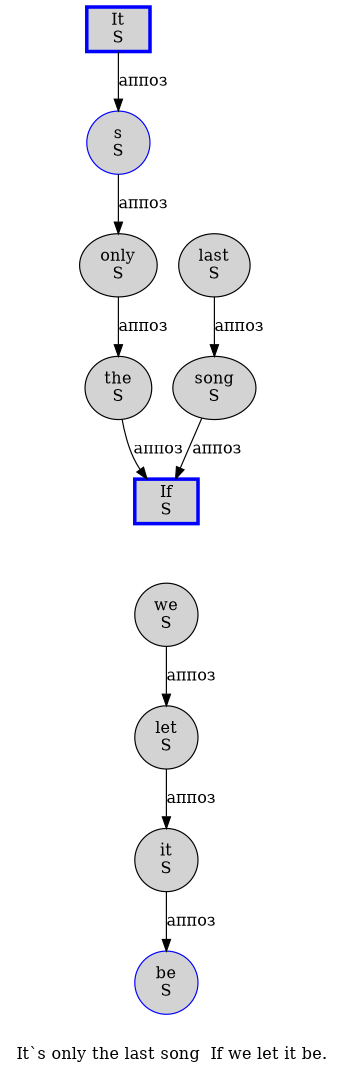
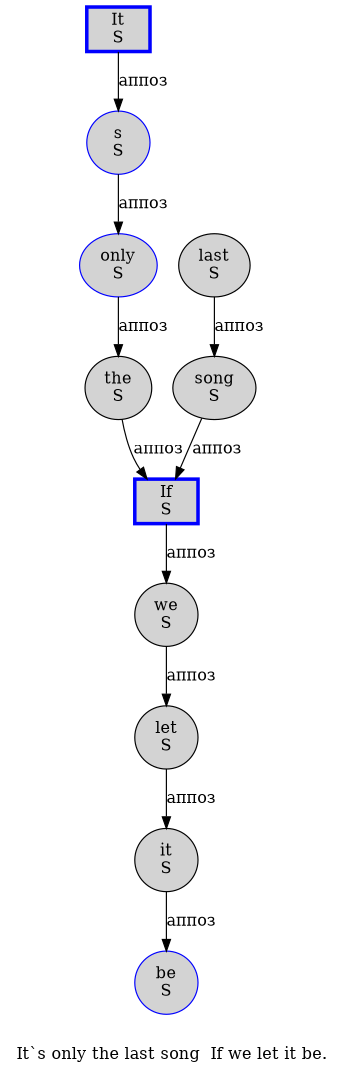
node "only S": color black -> blue
edge "If S" -> "we S": added, label "аппоз"
